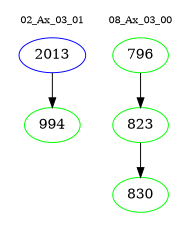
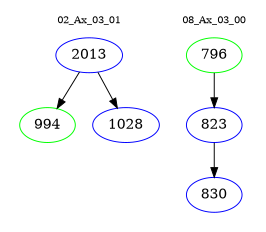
node "1028": added
node "823": color green -> blue
node "830": color green -> blue
